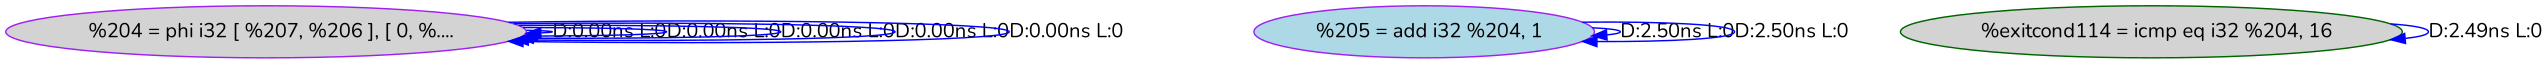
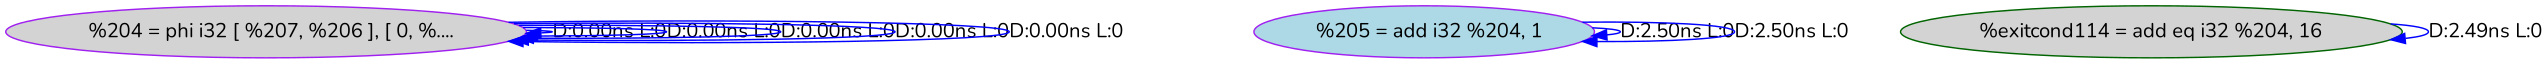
node "%exitcond114 = icmp eq i32 %204, 16": label "%exitcond114 = icmp eq i32 %204, 16" -> "%exitcond114 = add eq i32 %204, 16"
